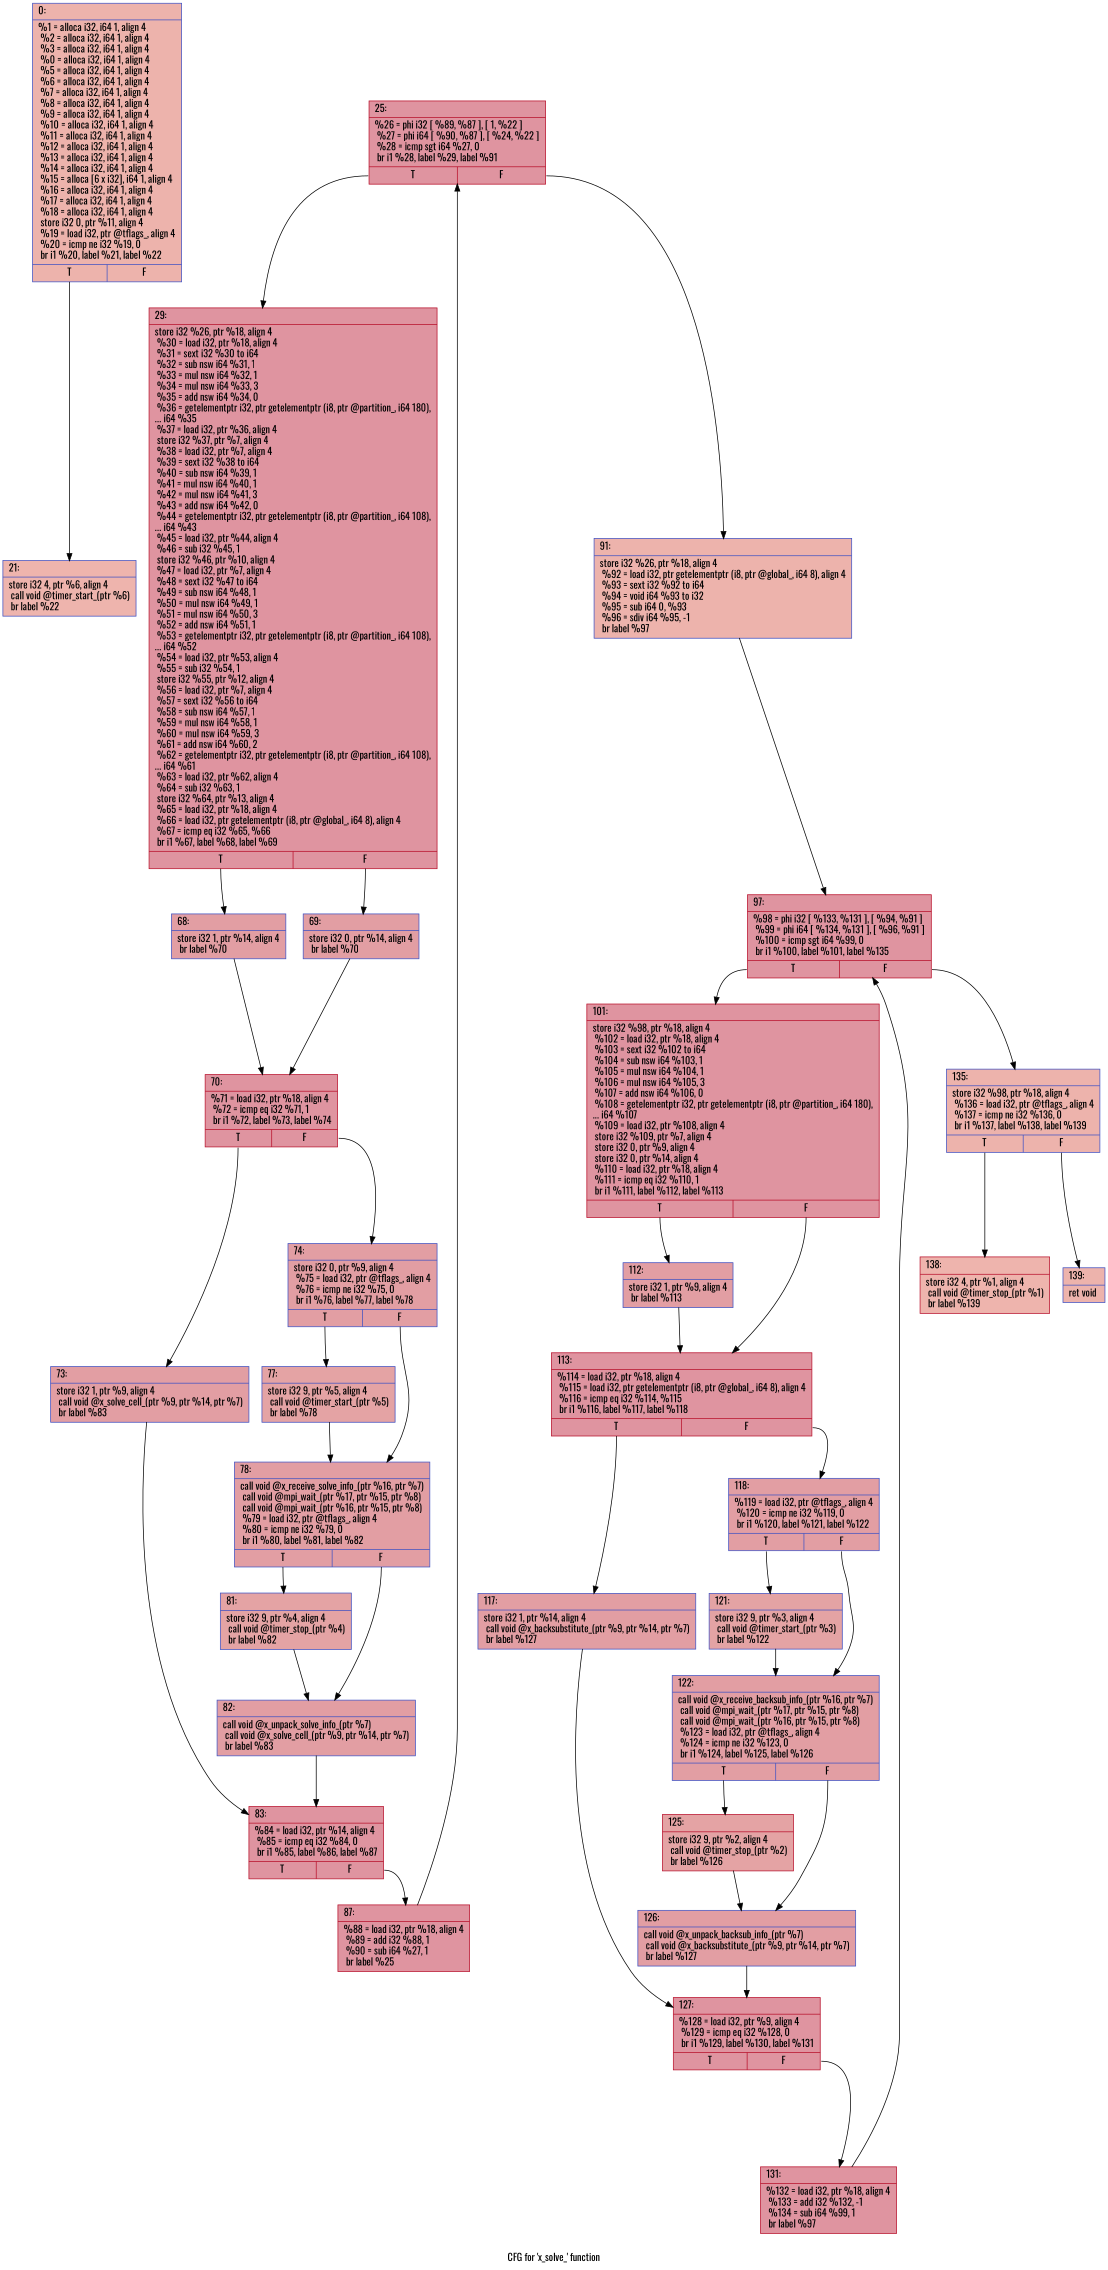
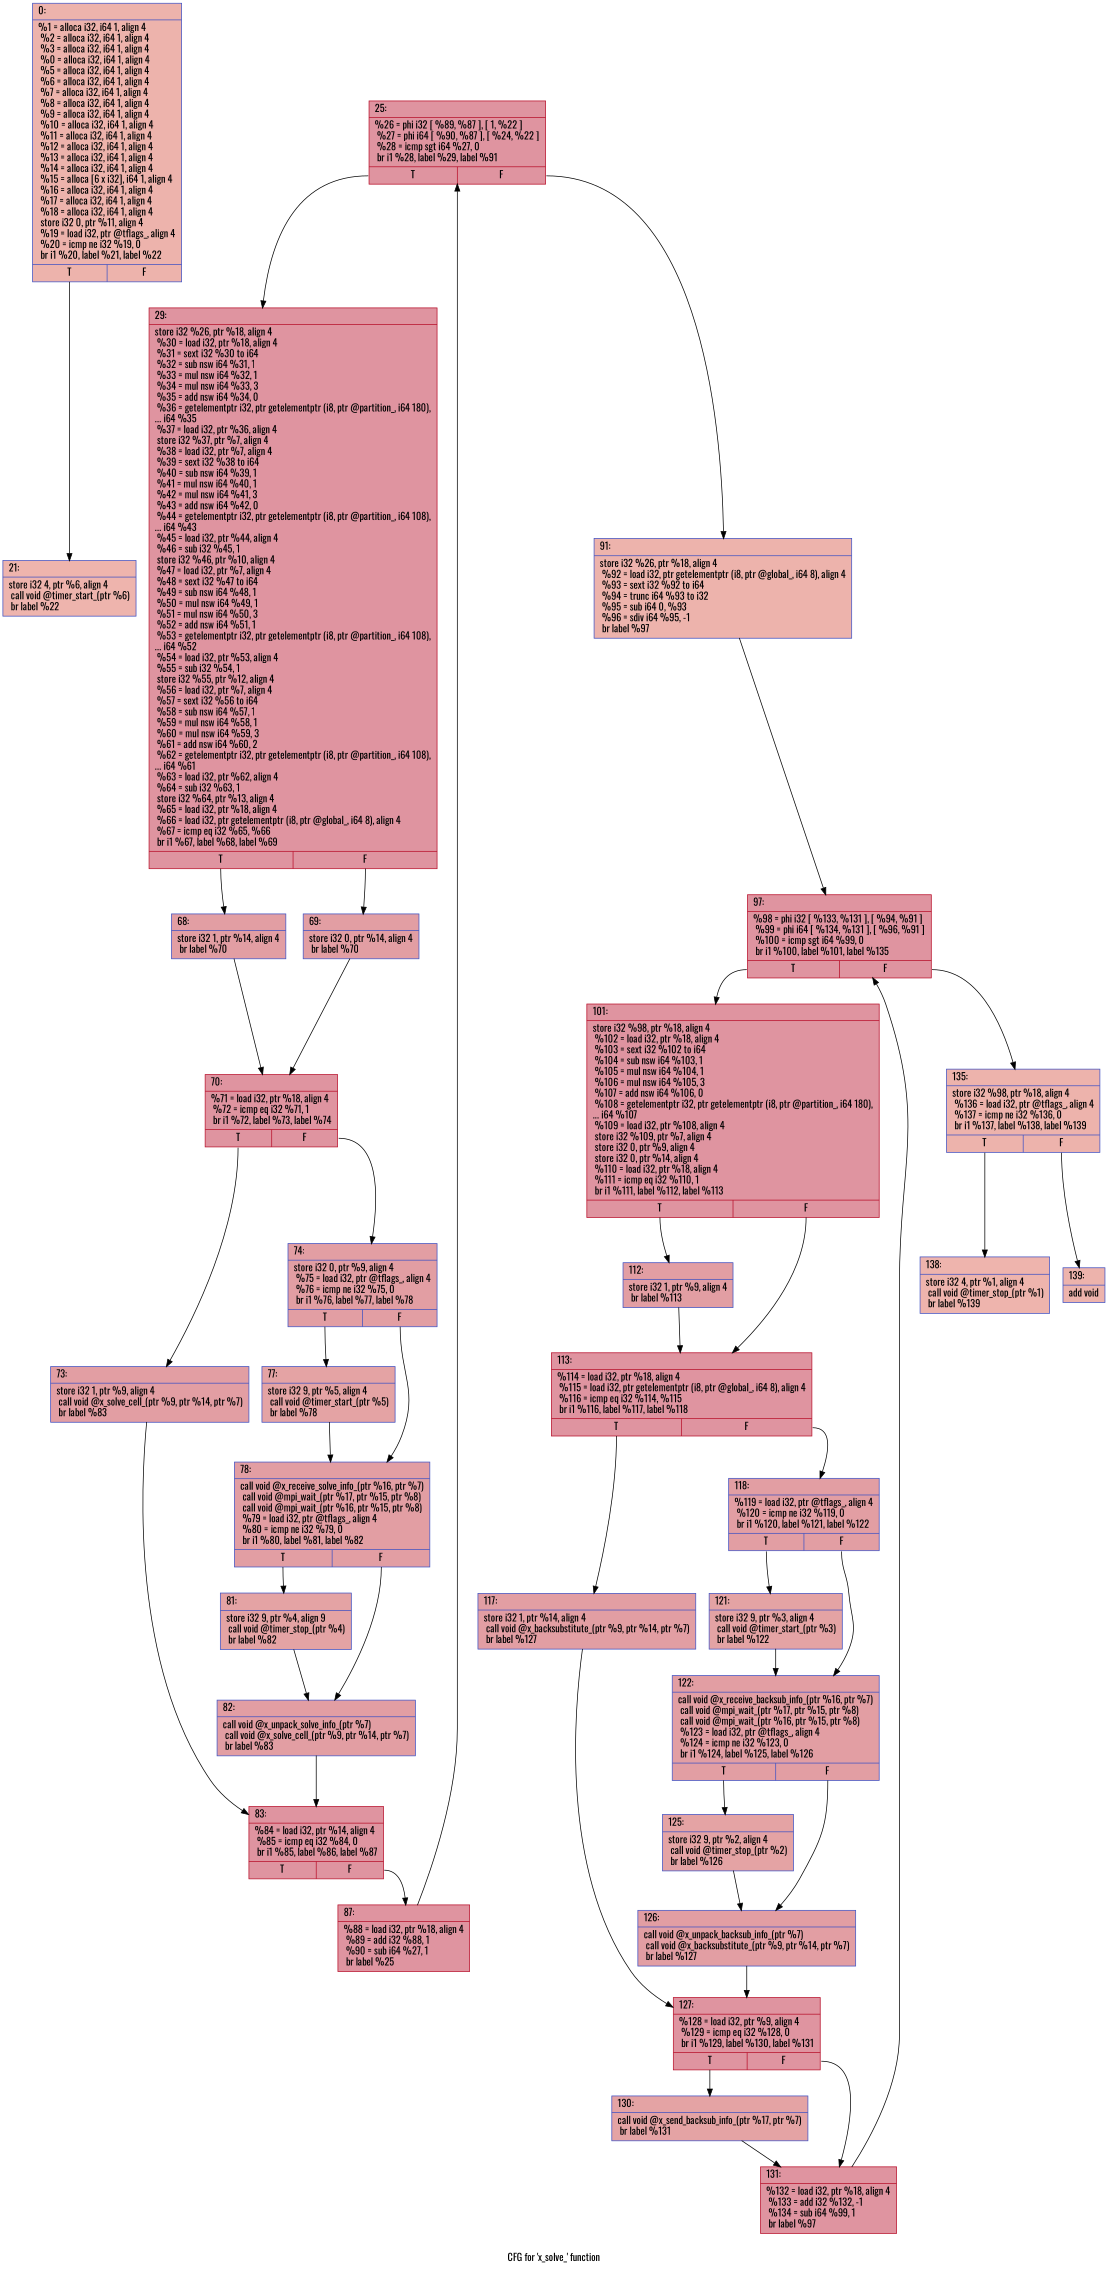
node "91:": text "%94 = void i64 %93 to i32" -> "%94 = trunc i64 %93 to i32"
node "138:": color #b70d28ff -> #3d50c3ff
node "139:": text "ret void" -> "add void"
node "81:": text "store i32 9, ptr %4, align 4" -> "store i32 9, ptr %4, align 9"
node "125:": color #b70d28ff -> #3d50c3ff
node "130:": added
